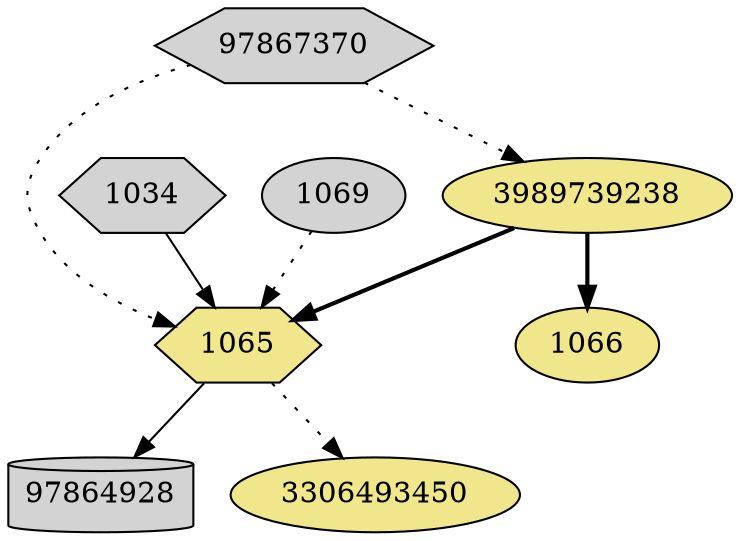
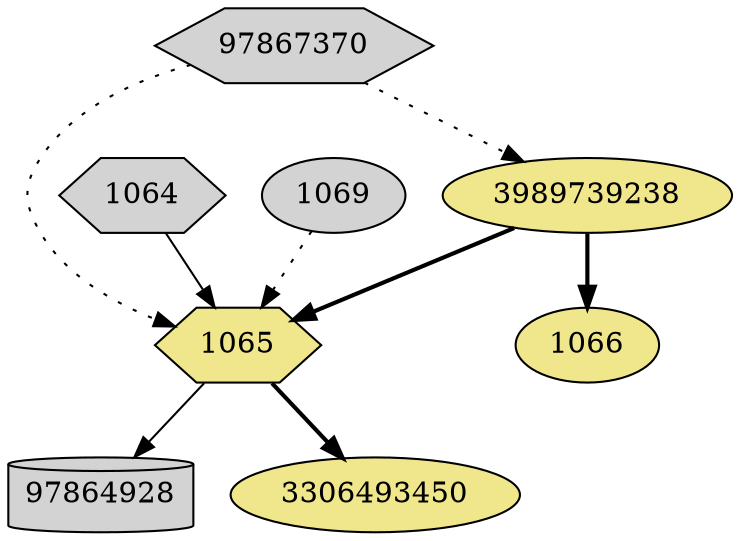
node "1034": label "1034" -> "1064"
edge "1065" -> "3306493450": style dotted -> bold
